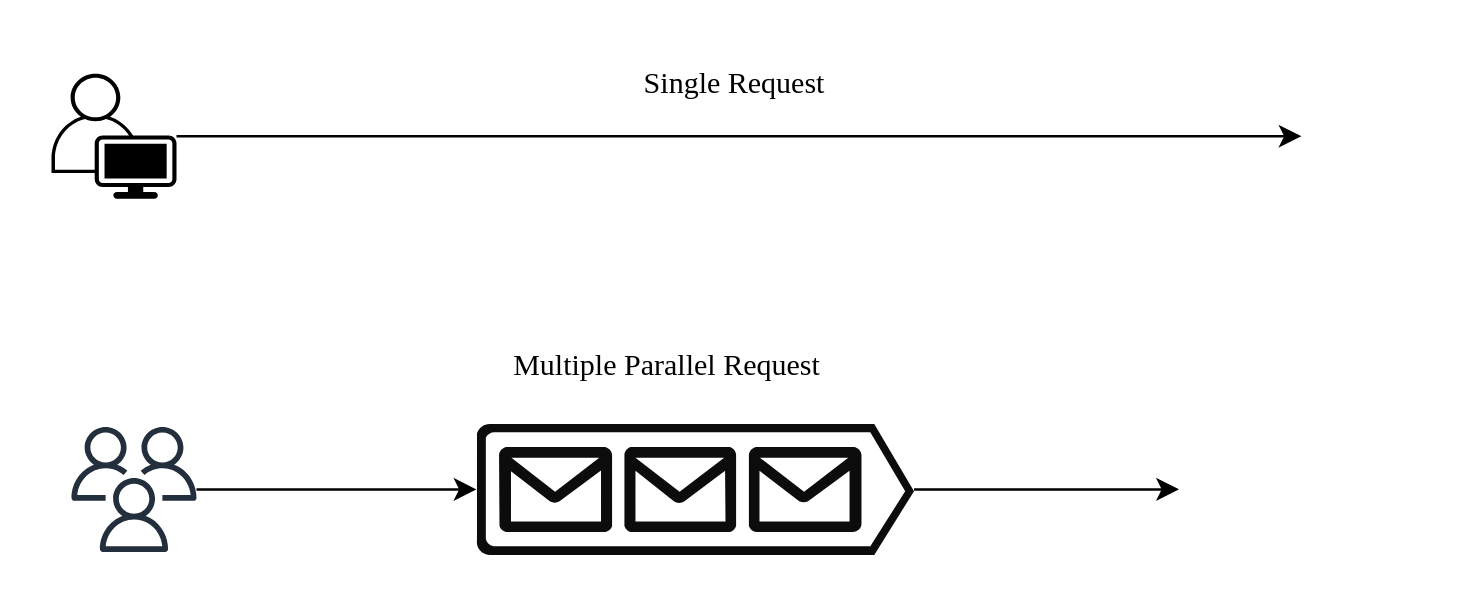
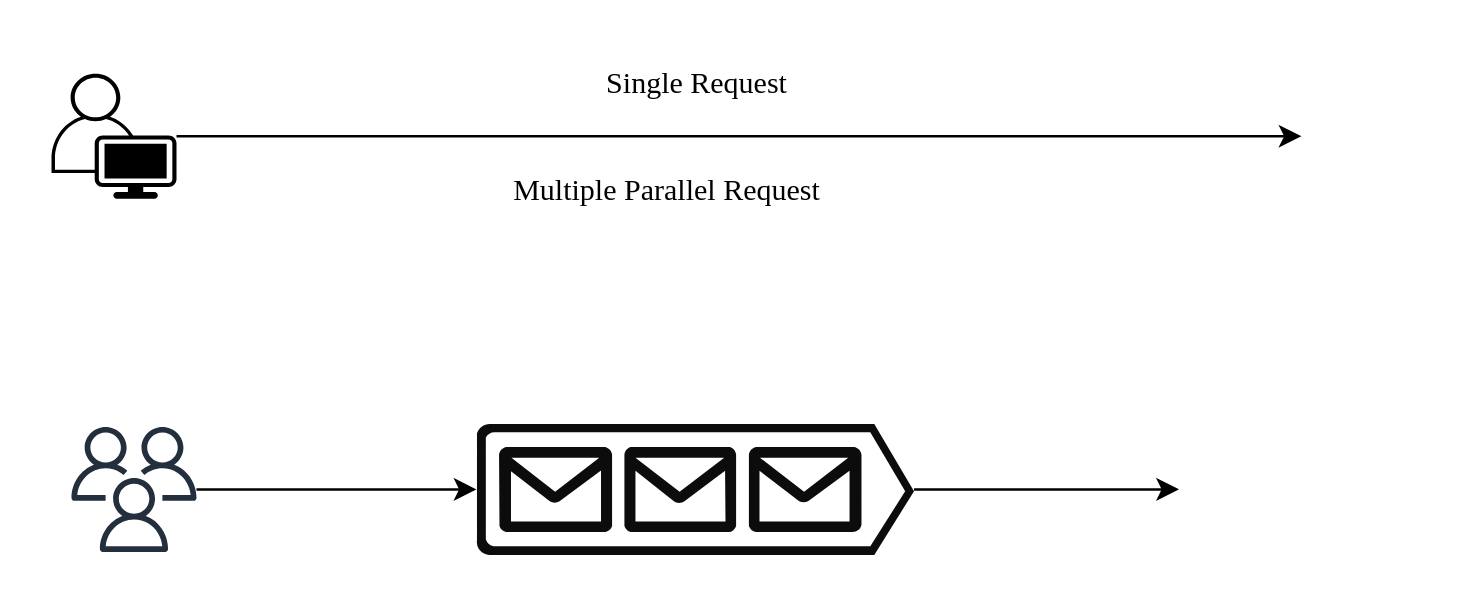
node "Single Request": moved (734, 84) -> (696, 84)
node "Multiple Parallel Request": moved (666, 366) -> (666, 191)
